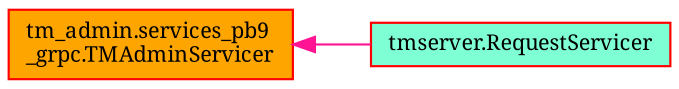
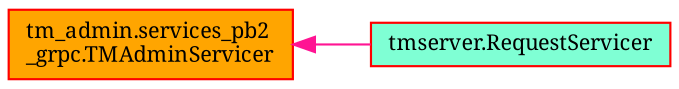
node "tm_admin.services_pb9 _grpc.TMAdminServicer": label "tm_admin.services_pb9 _grpc.TMAdminServicer" -> "tm_admin.services_pb2 _grpc.TMAdminServicer"
